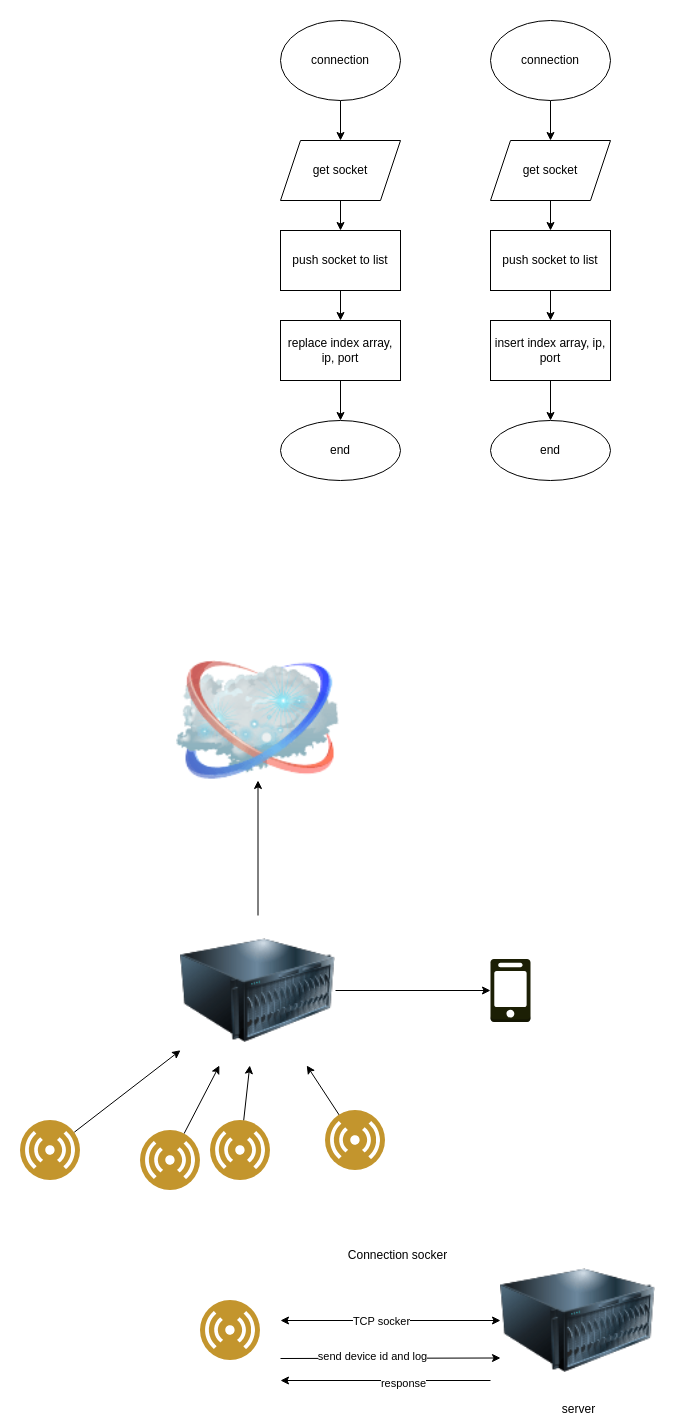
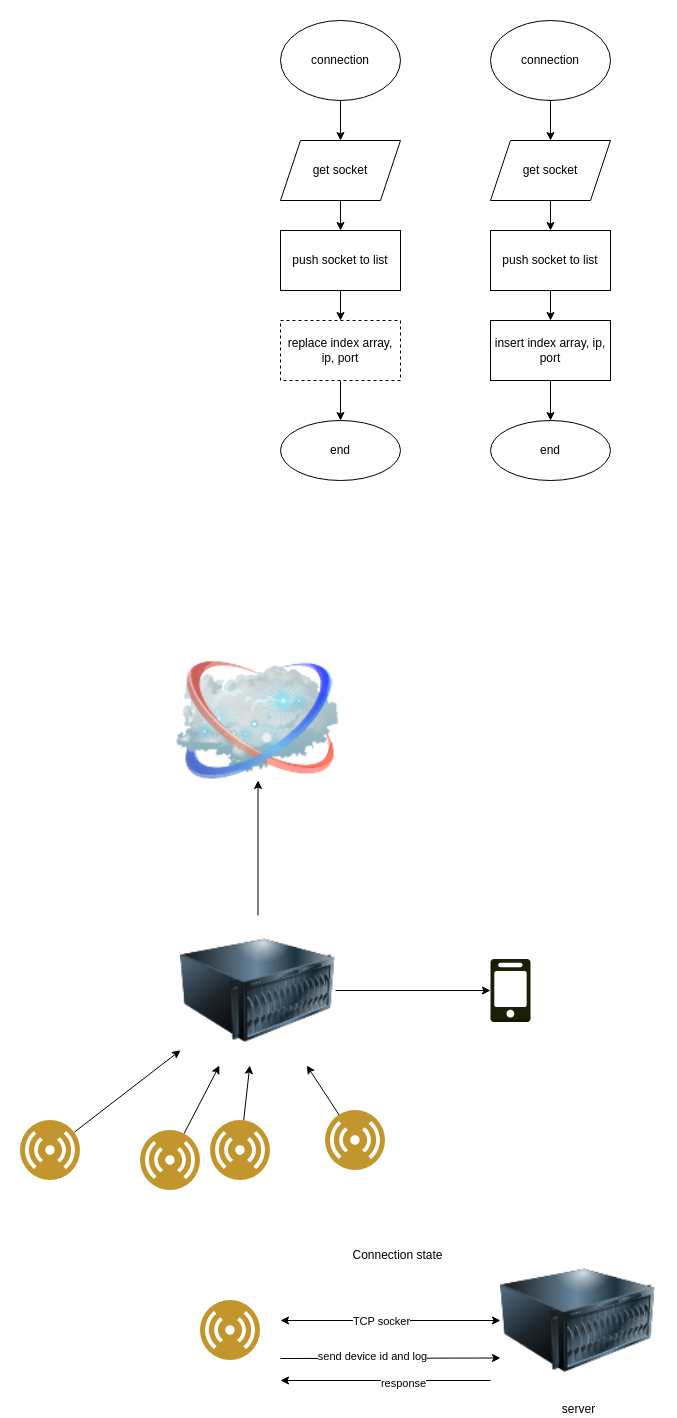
node "replace index array, ip, port": style solid -> dashed
node "Connection socker": label "Connection socker" -> "Connection state"
